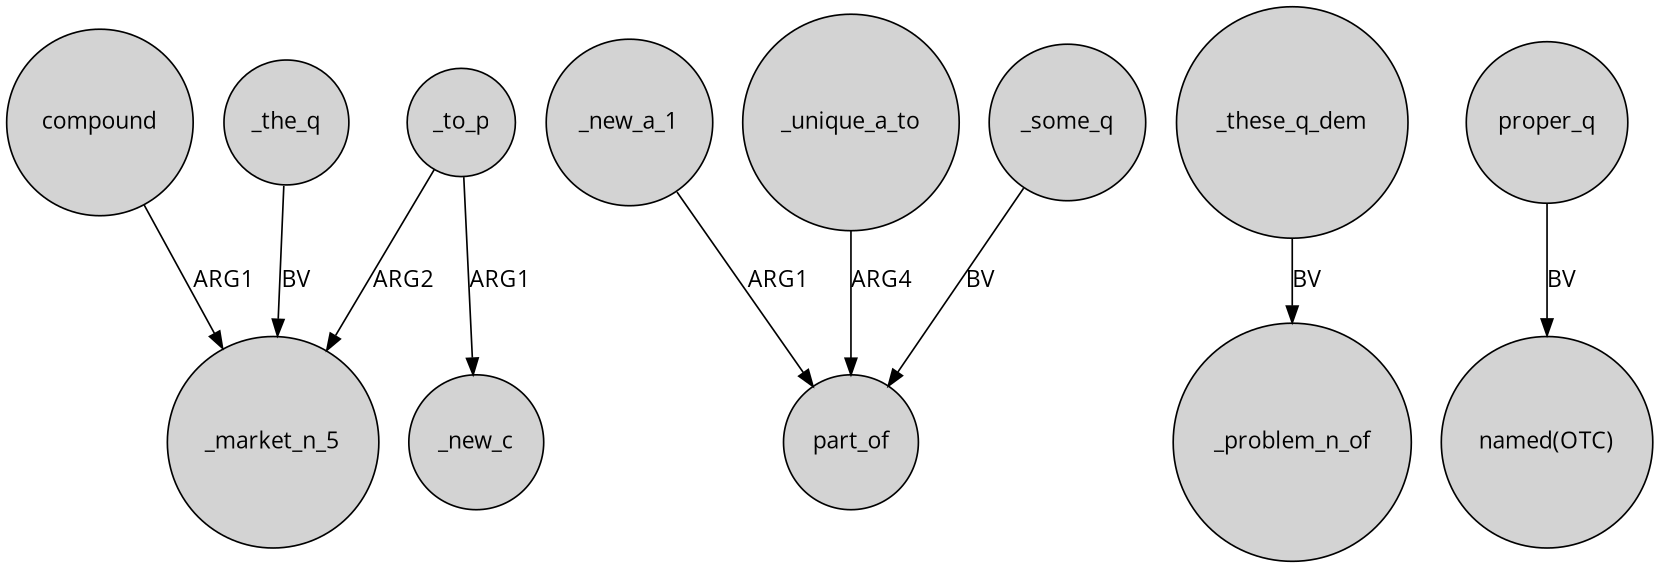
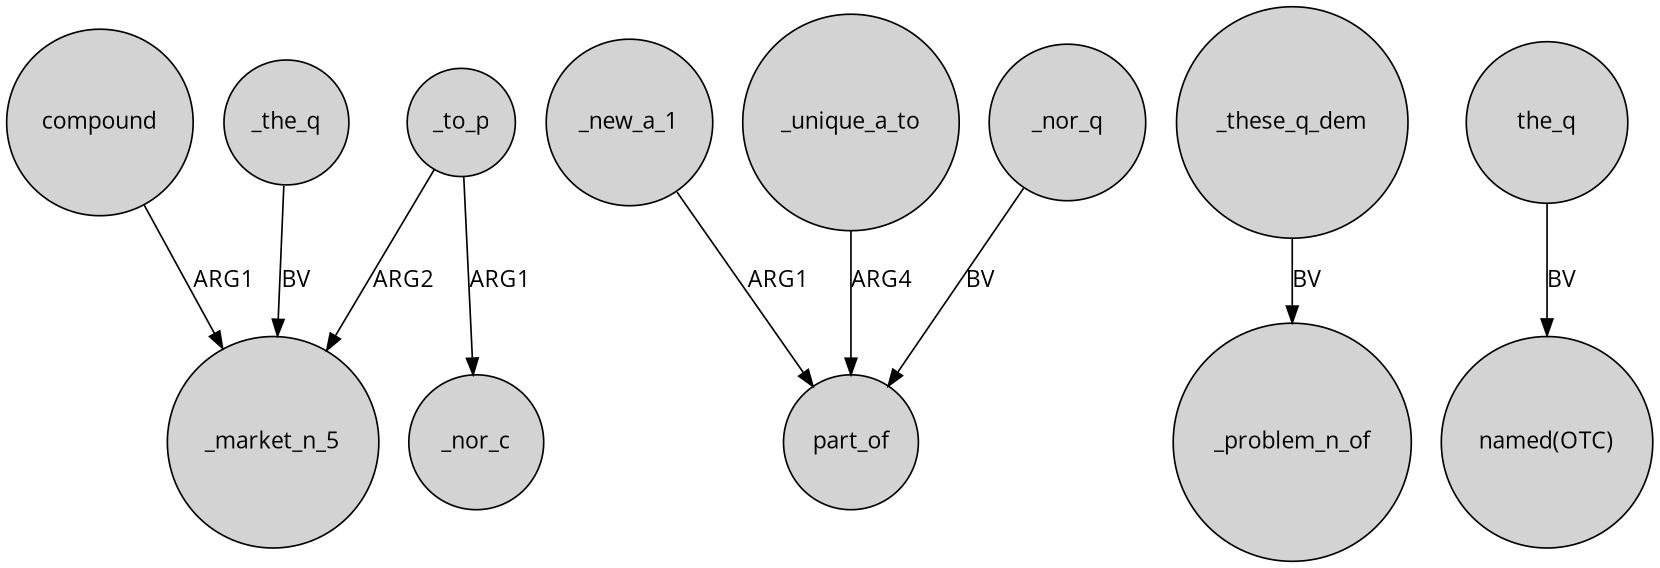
node "_some_q": label "_some_q" -> "_nor_q"
node "proper_q": label "proper_q" -> "the_q"
node "_new_c": label "_new_c" -> "_nor_c"
